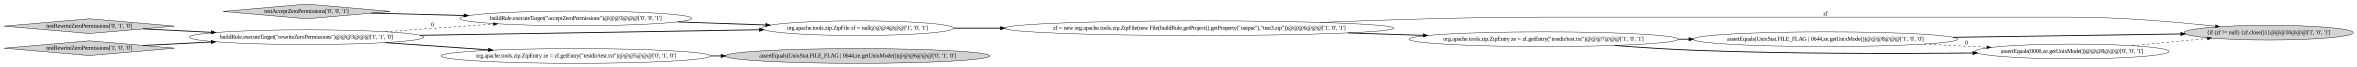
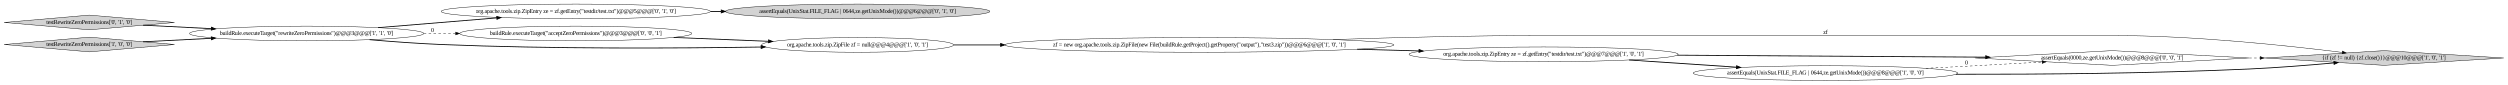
node "testAcceptZeroPermissions['0', '0', '1']": removed
node "{if (zf != null) {zf.close()}}@@@10@@@['1', '0', '1']": shape ellipse -> diamond
node "assertEquals(0000,ze.getUnixMode())@@@8@@@['0', '0', '1']": shape ellipse -> diamond
